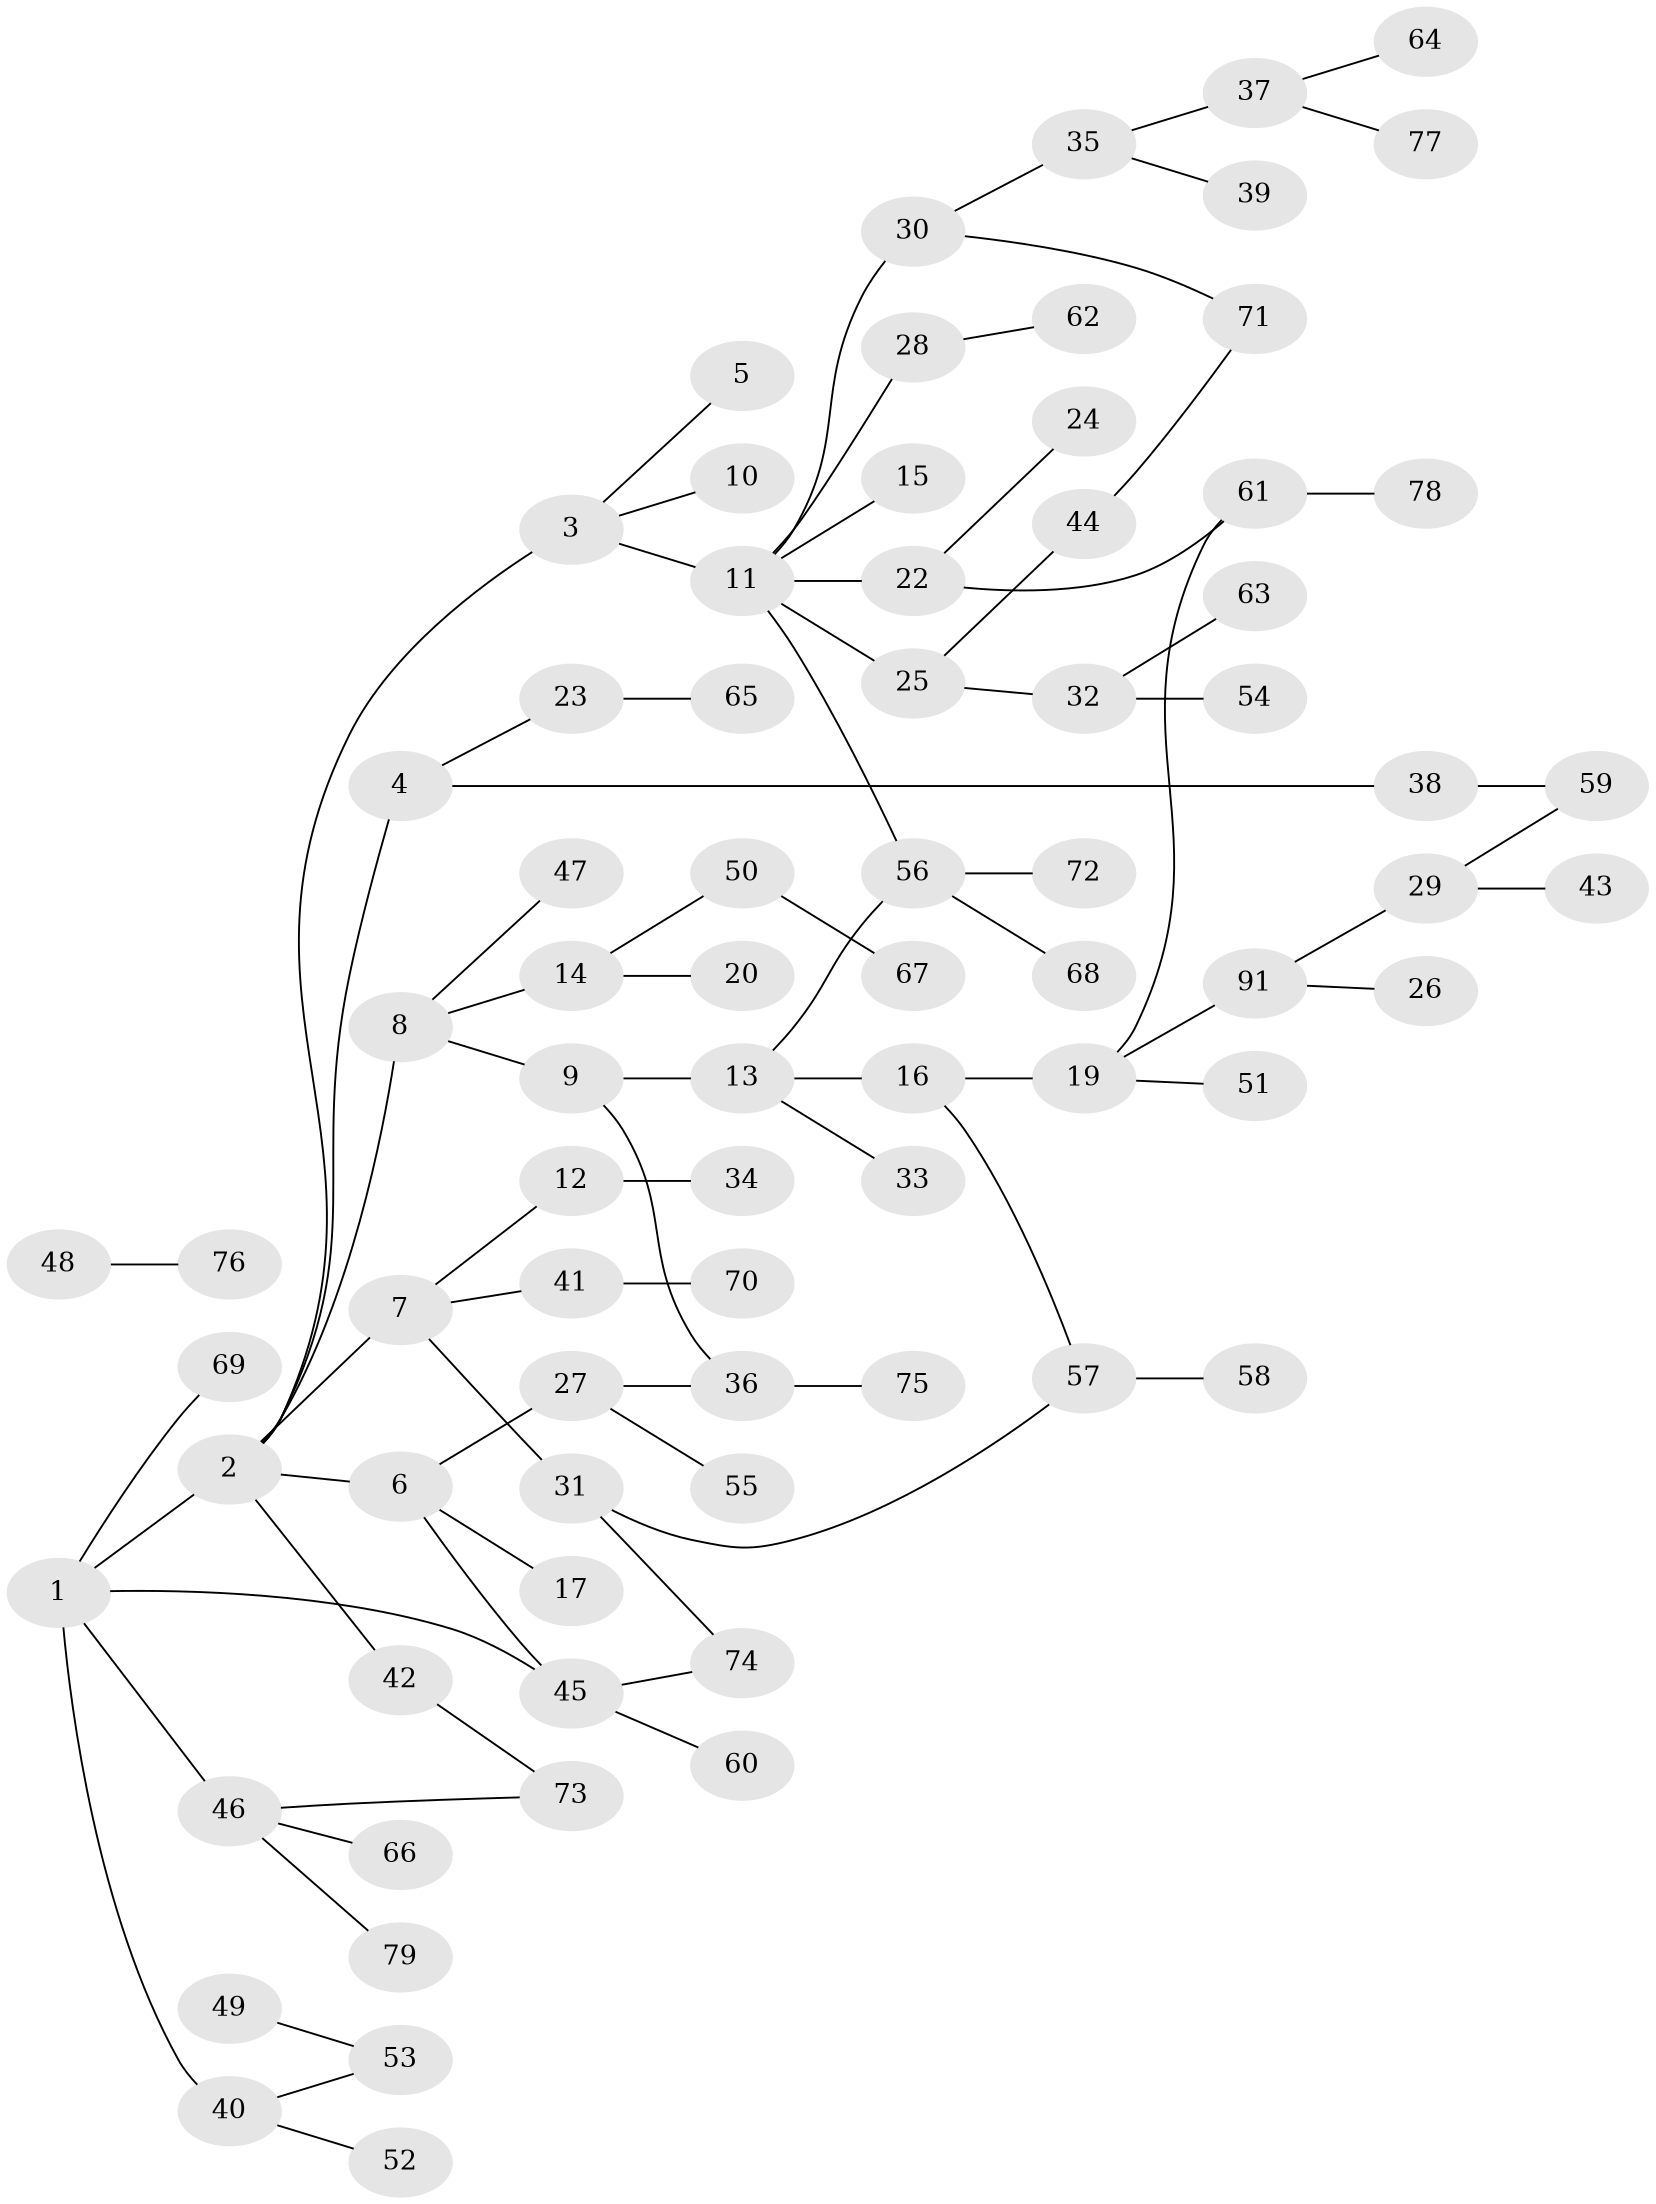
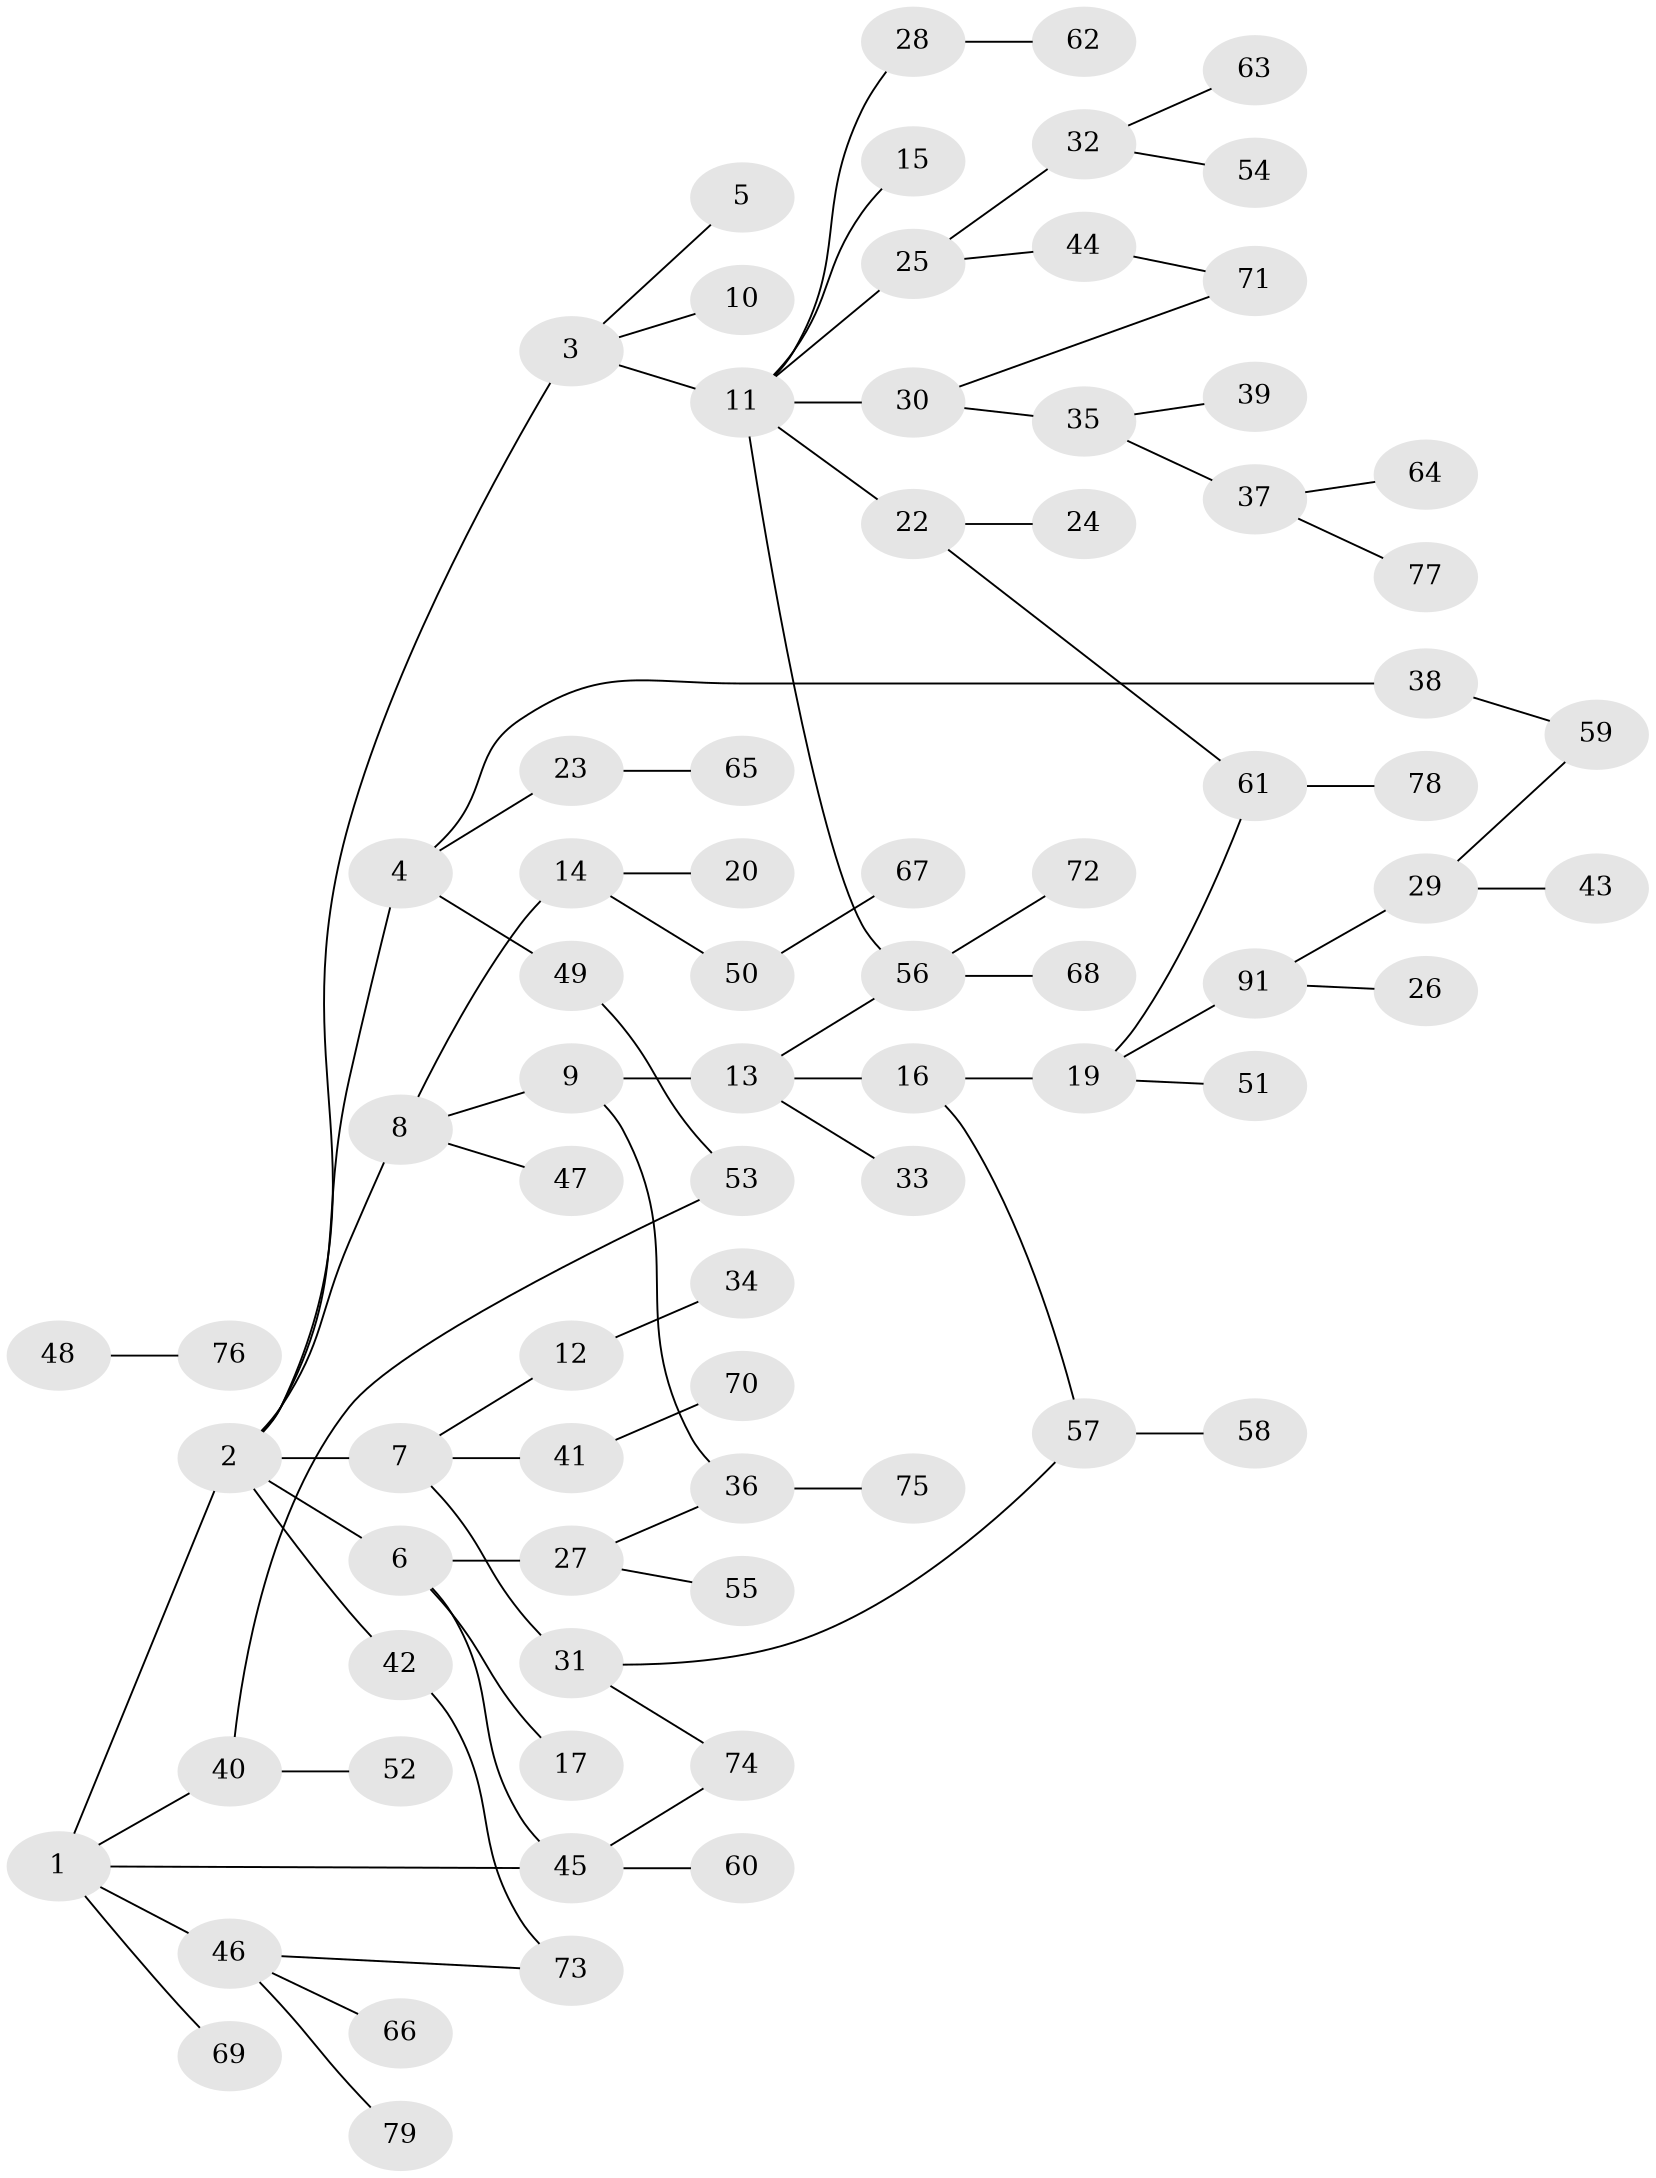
edge "4" -- "49": added
